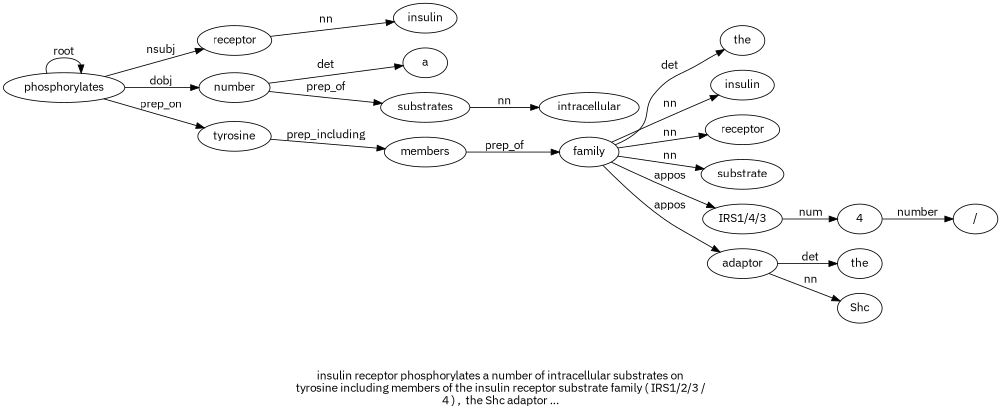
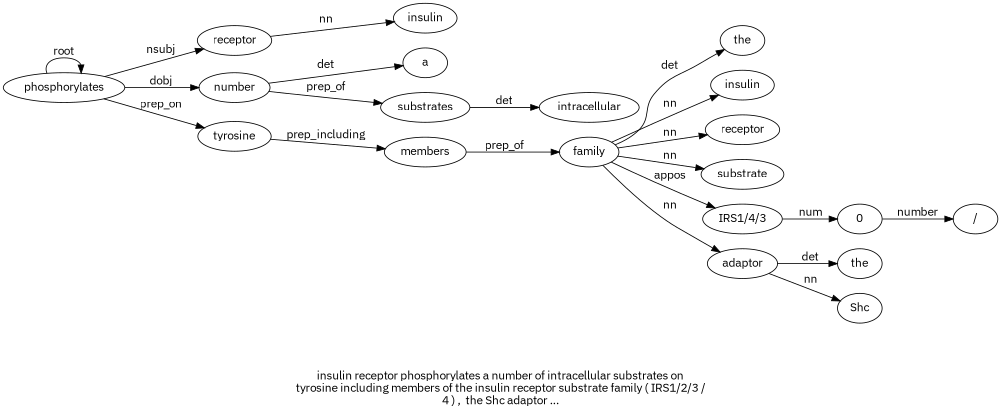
edge "substrates" -> "intracellular": label "nn" -> "det"
edge "family" -> "adaptor": label "appos" -> "nn"
node "4": label "4" -> "0"
